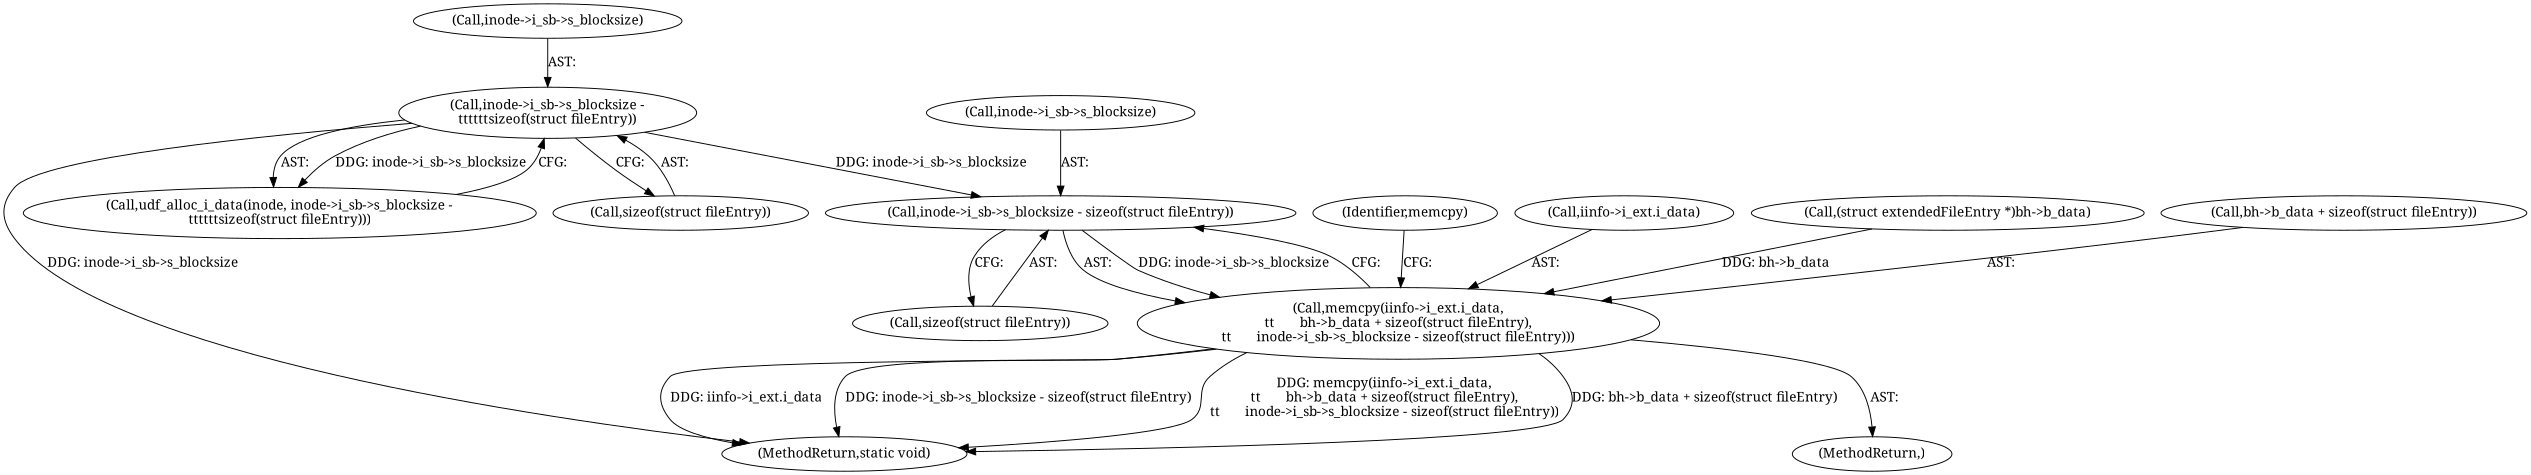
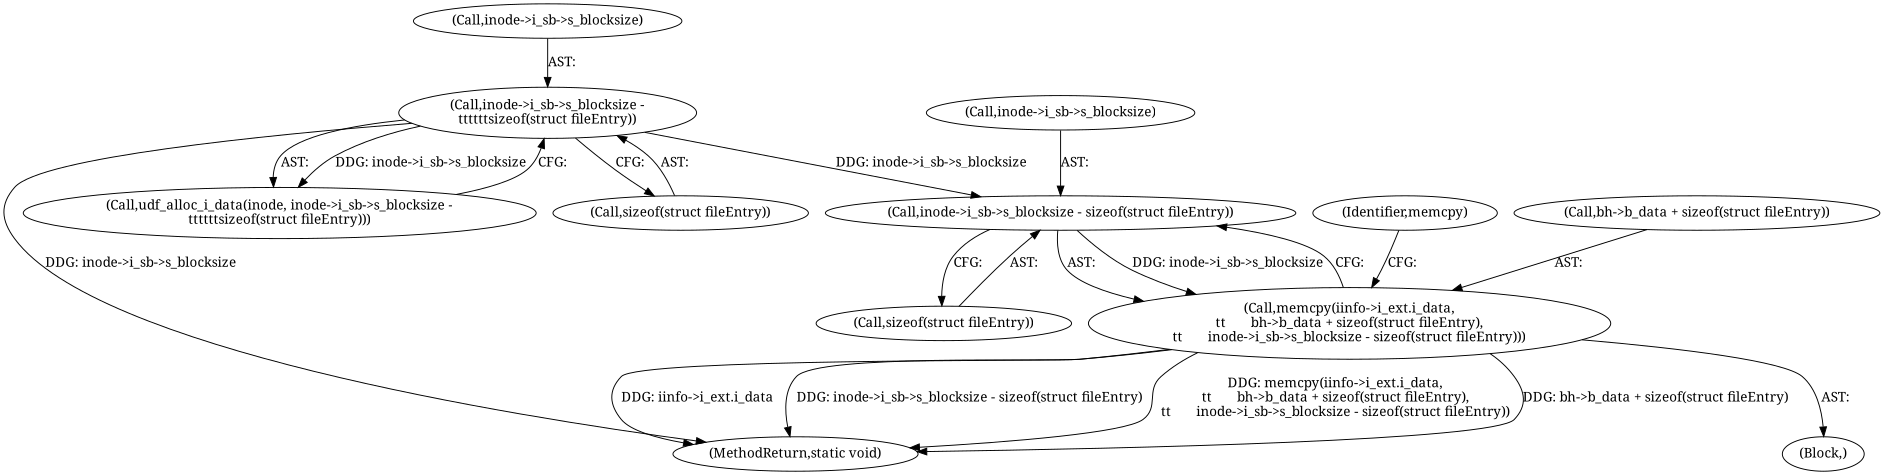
node "(Call,iinfo->i_ext.i_data)": removed
node "(Call,(struct extendedFileEntry *)bh->b_data)": removed
node "(MethodReturn,)": label "(MethodReturn,)" -> "(Block,)"
